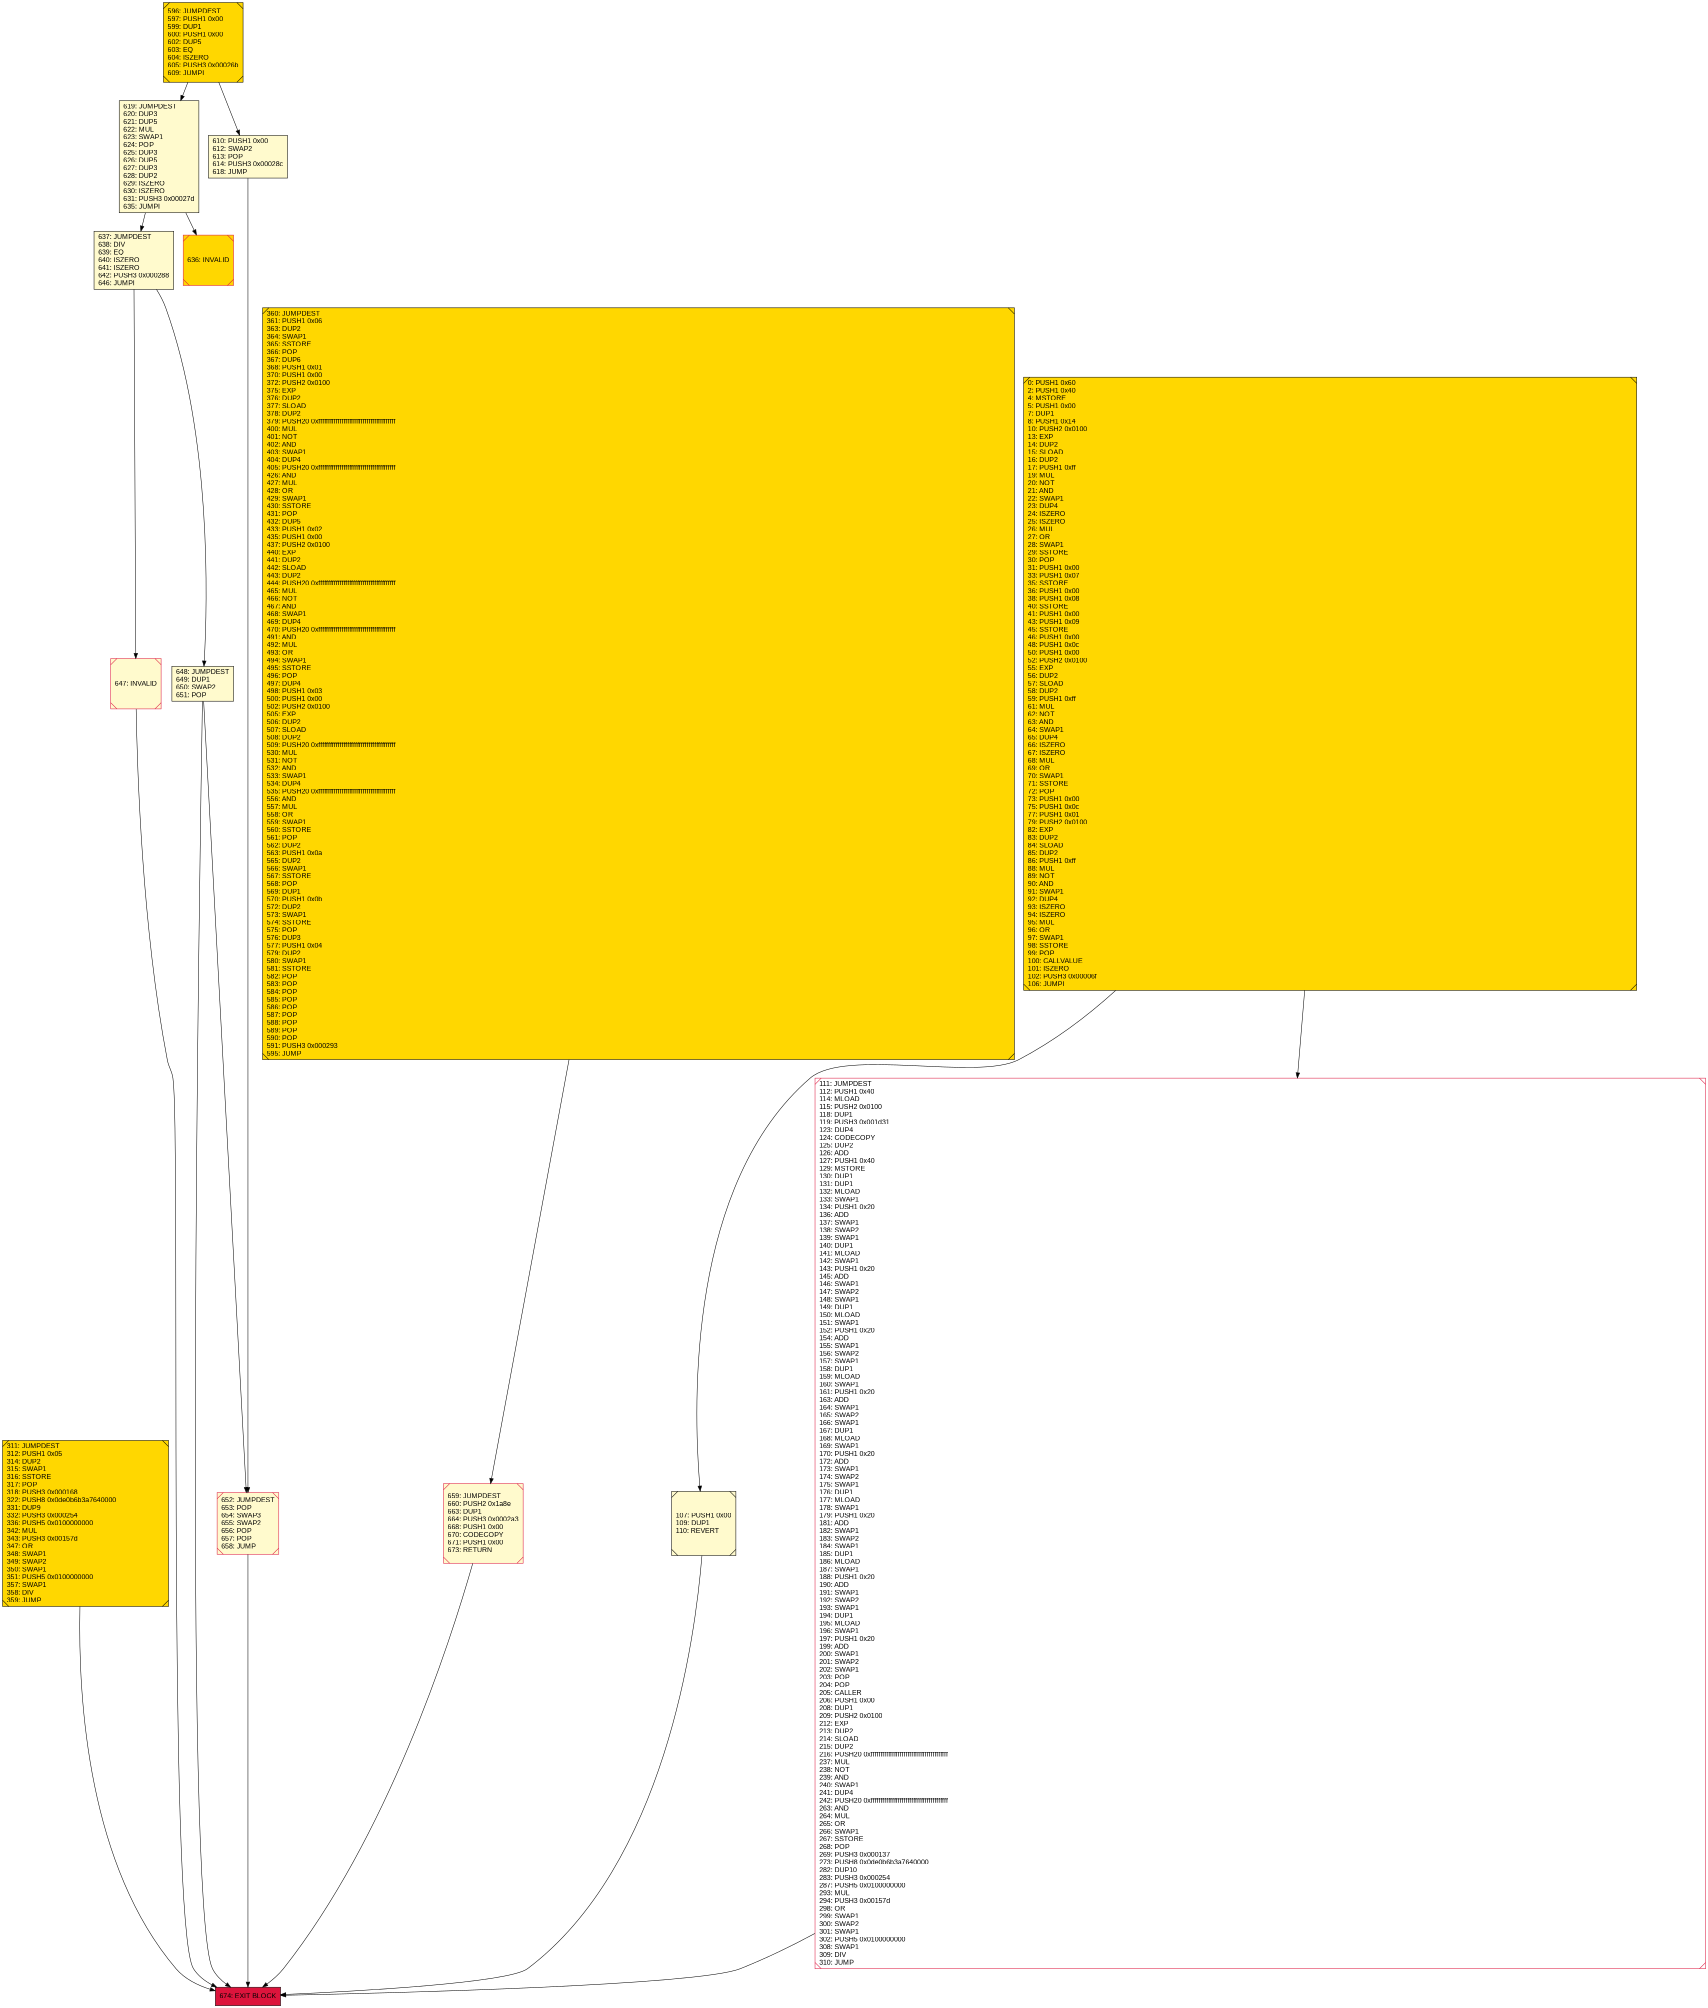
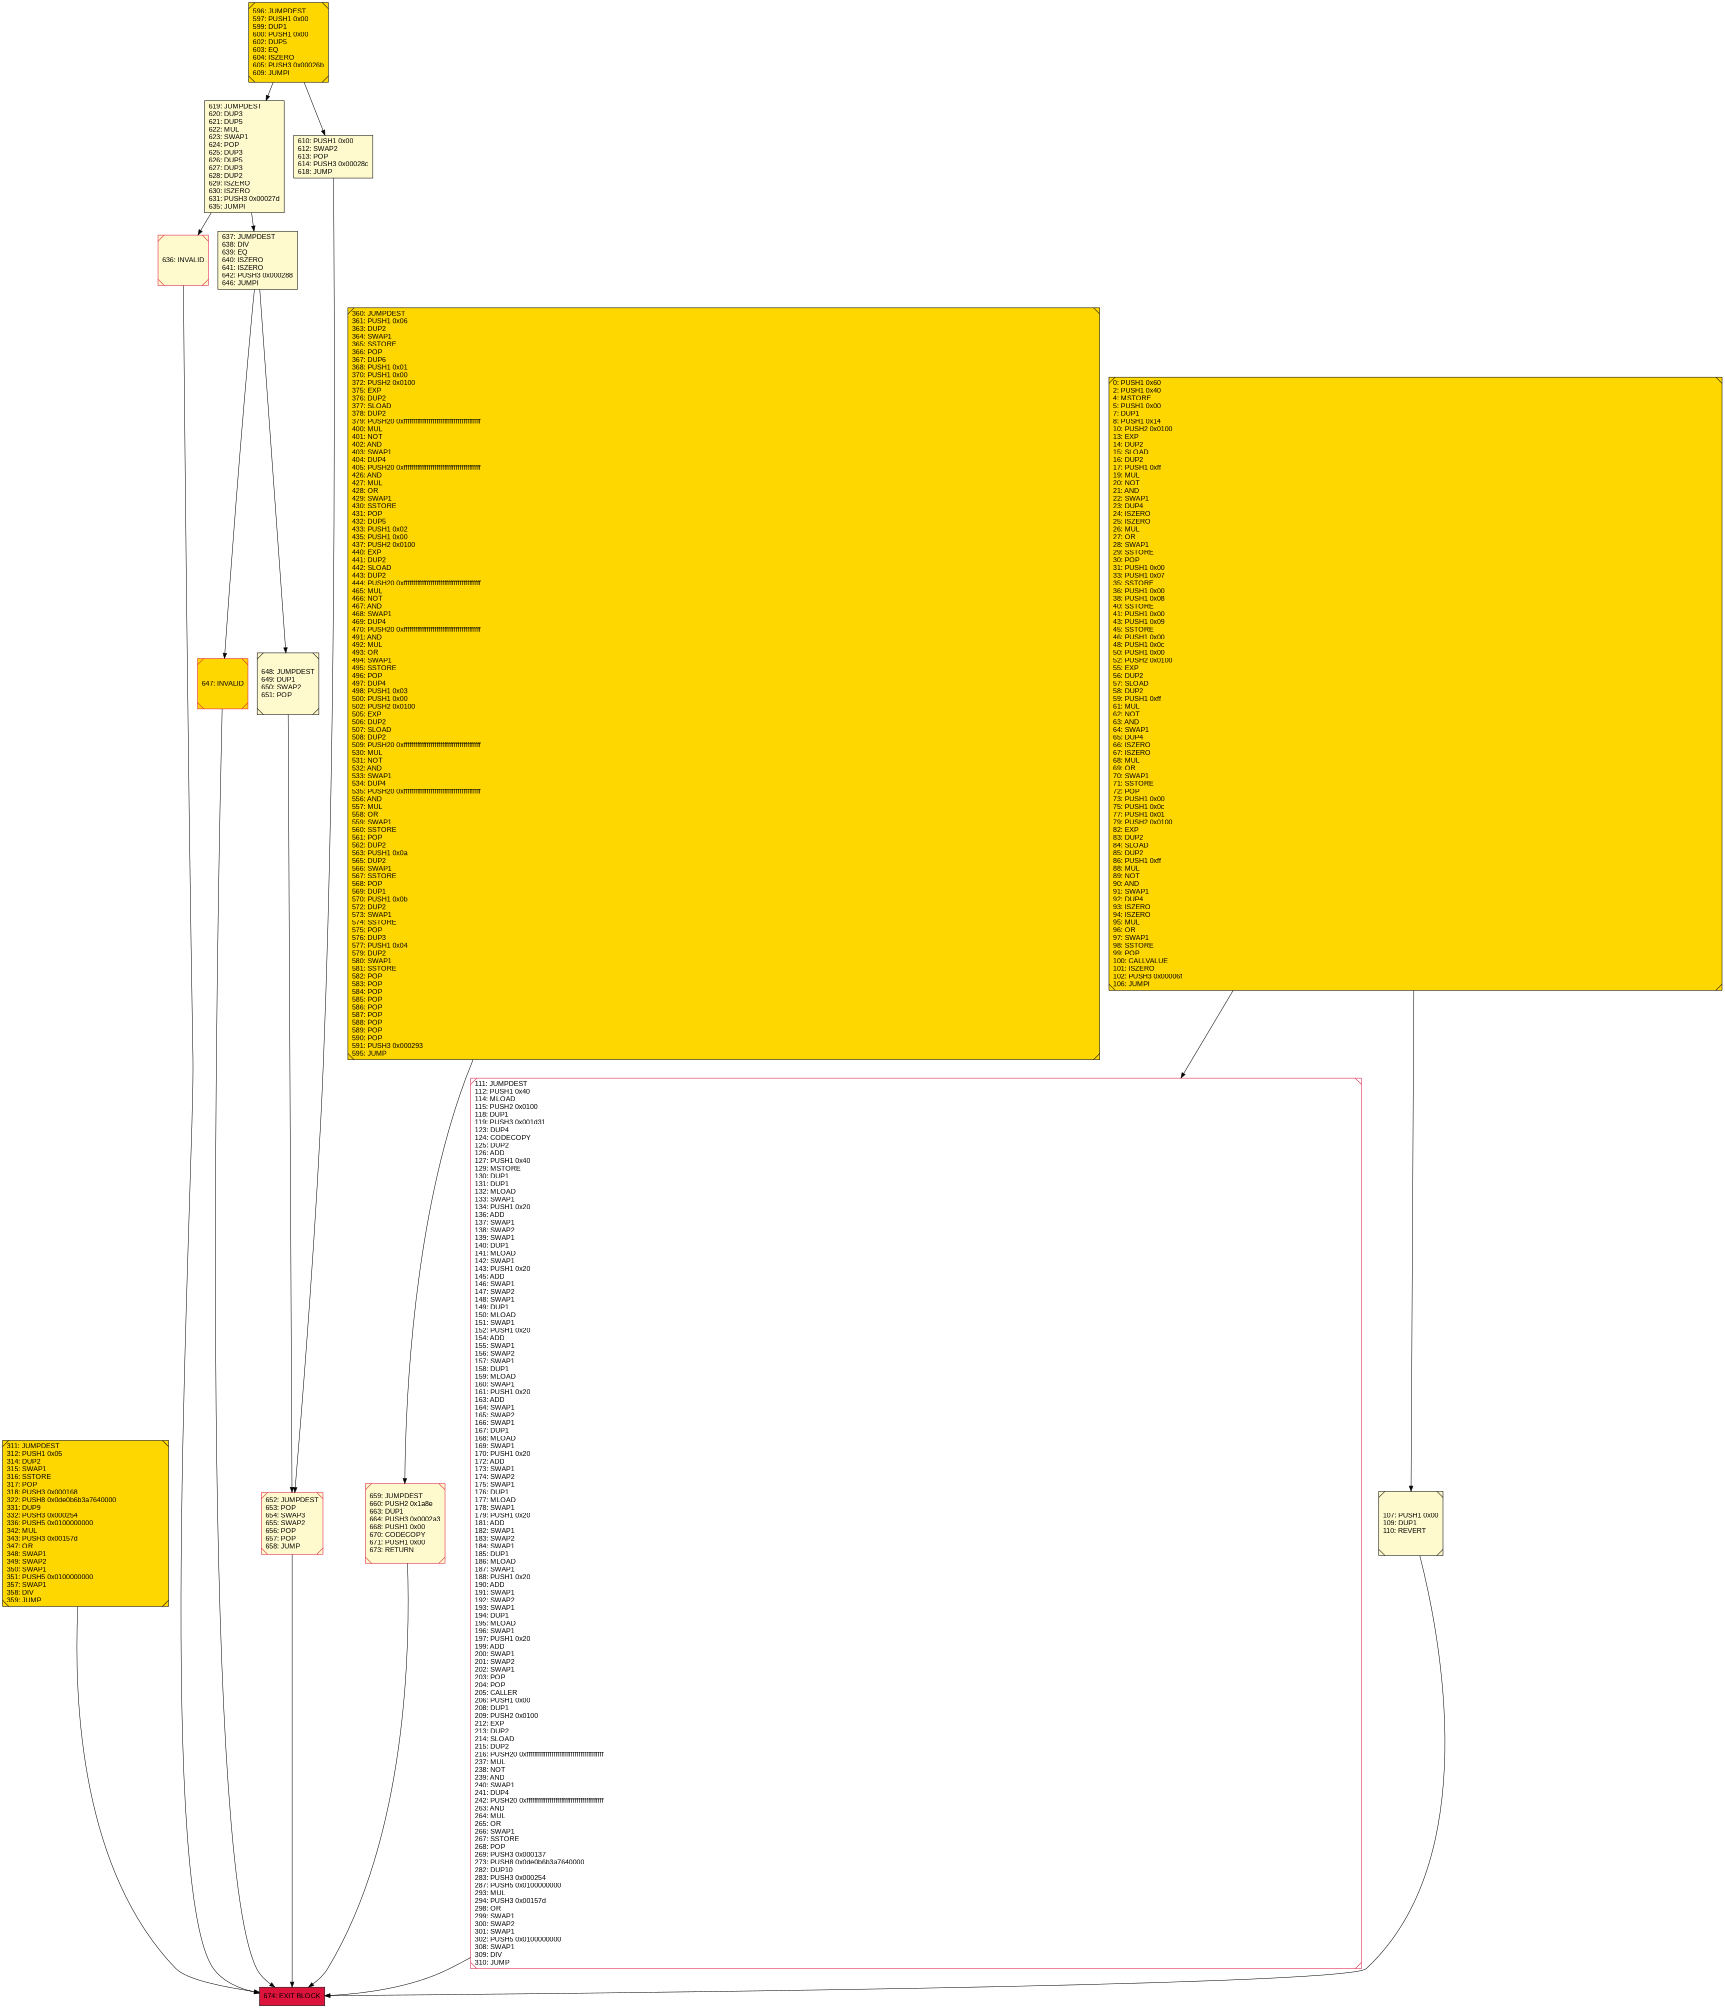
node "636: INVALID": fillcolor gold -> lemonchiffon
node "647: INVALID": fillcolor lemonchiffon -> gold
node "648: JUMPDEST 649: DUP1 650: SWAP2 651: POP": shape box -> Msquare
edge "648: JUMPDEST 649: DUP1 650: SWAP2 651: POP" -> "674: EXIT BLOCK": now "636: INVALID" -> "674: EXIT BLOCK"
